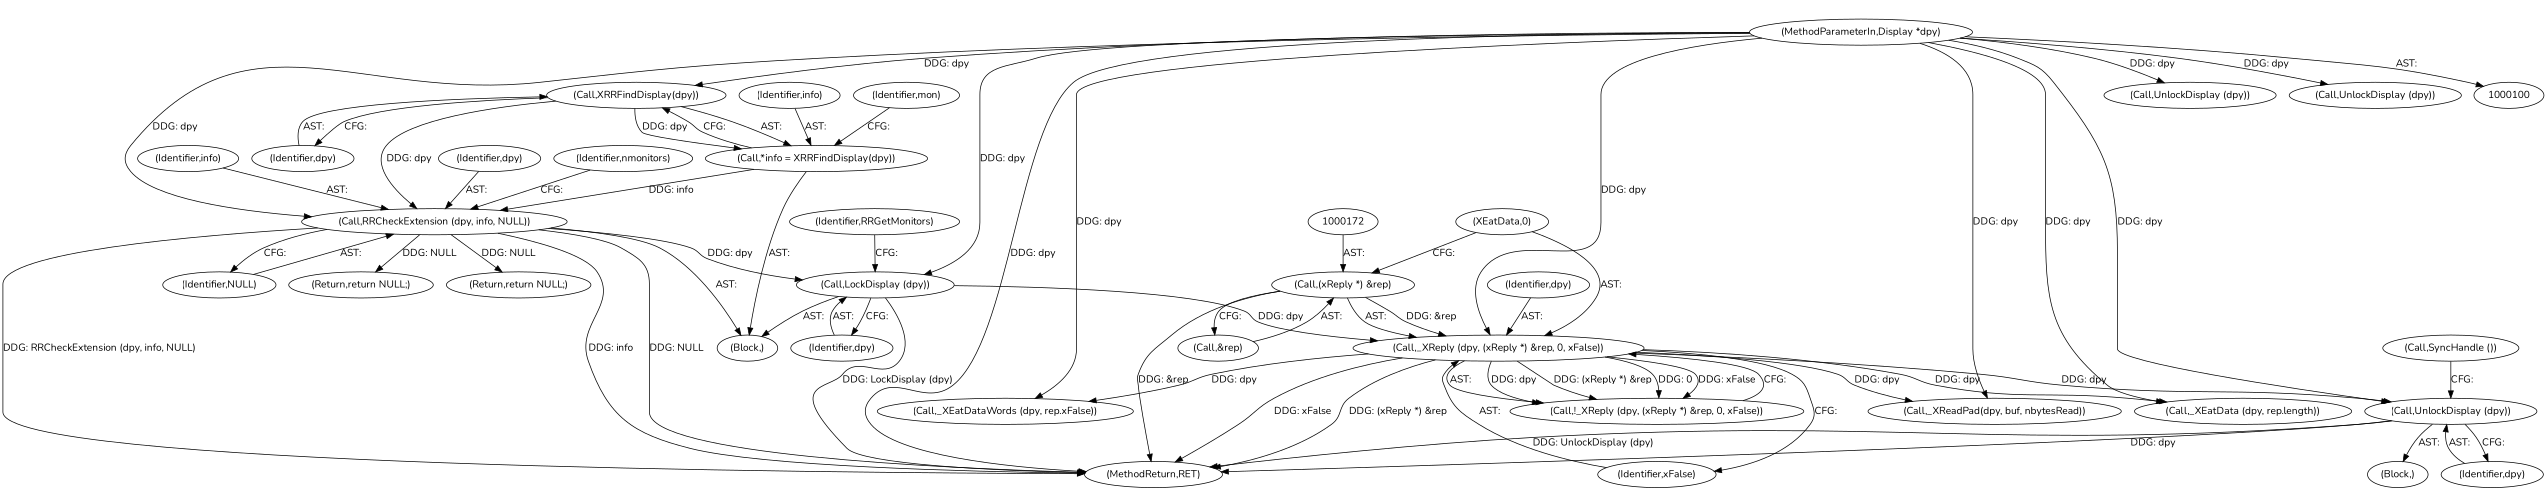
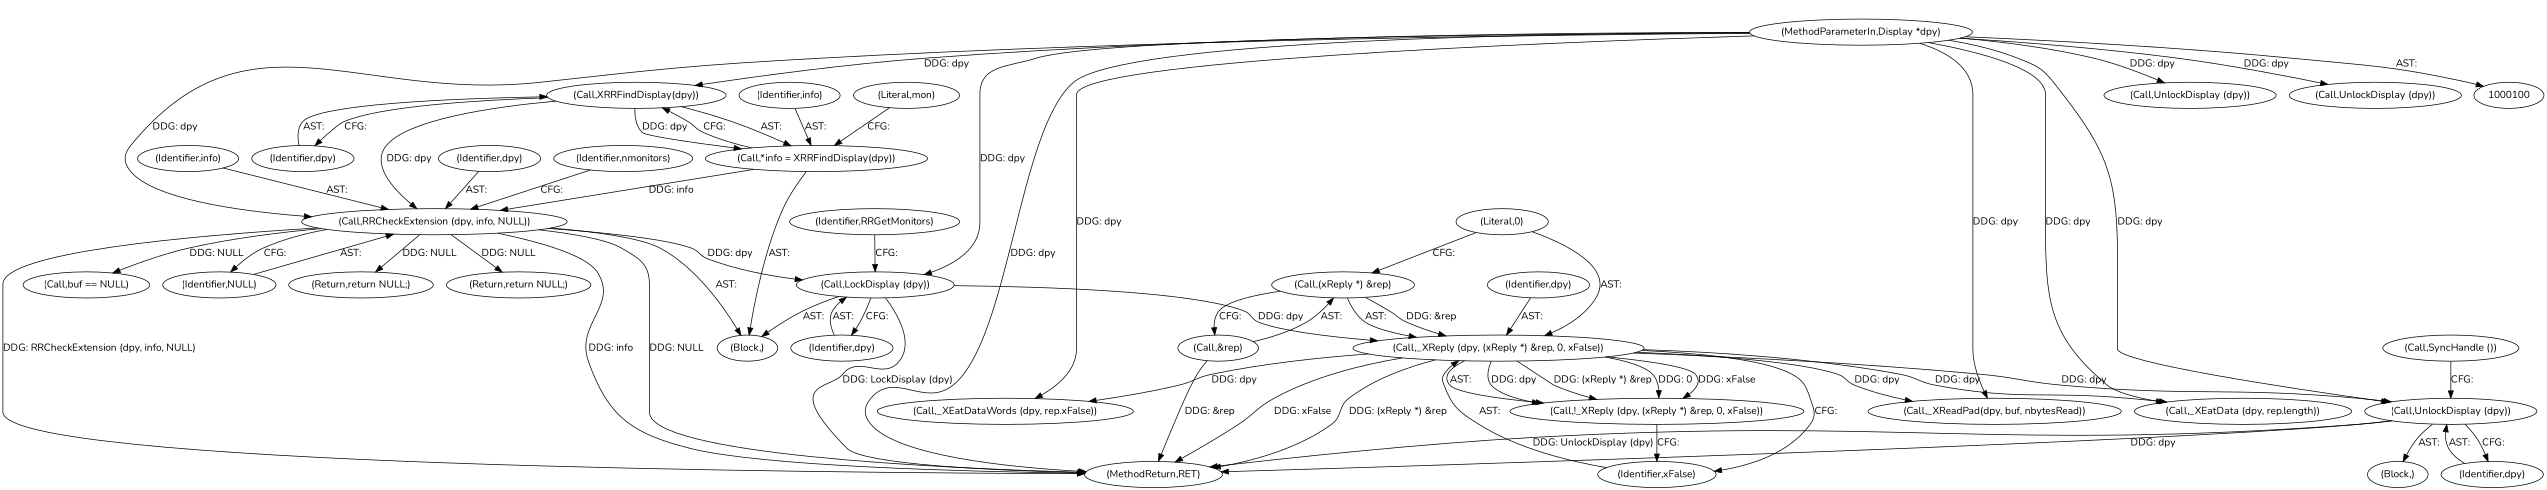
node "(Identifier,mon)": label "(Identifier,mon)" -> "(Literal,mon)"
edge "(MethodParameterIn,Display *dpy)" -> "(Call,_XReply (dpy, (xReply *) &rep, 0, xFalse))": removed, label "DDG: dpy"
node "1000172": removed
node "(XEatData,0)": label "(XEatData,0)" -> "(Literal,0)"
node "(Call,buf == NULL)": added
edge "(Call,(xReply *) &rep)" -> "(MethodReturn,RET)": now "(Call,&rep)" -> "(MethodReturn,RET)"
edge "(Call,!_XReply (dpy, (xReply *) &rep, 0, xFalse))" -> "(Call,_XReply (dpy, (xReply *) &rep, 0, xFalse))": now "(Call,!_XReply (dpy, (xReply *) &rep, 0, xFalse))" -> "(Identifier,xFalse)"
